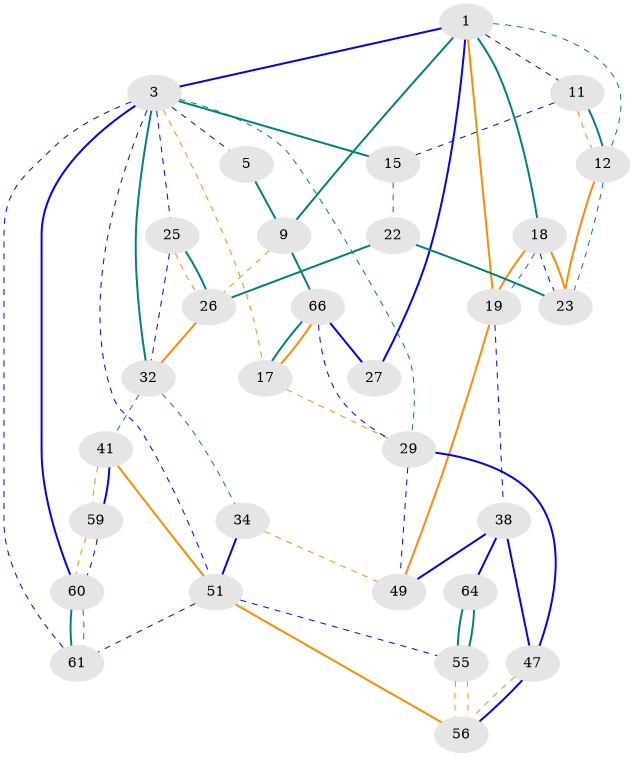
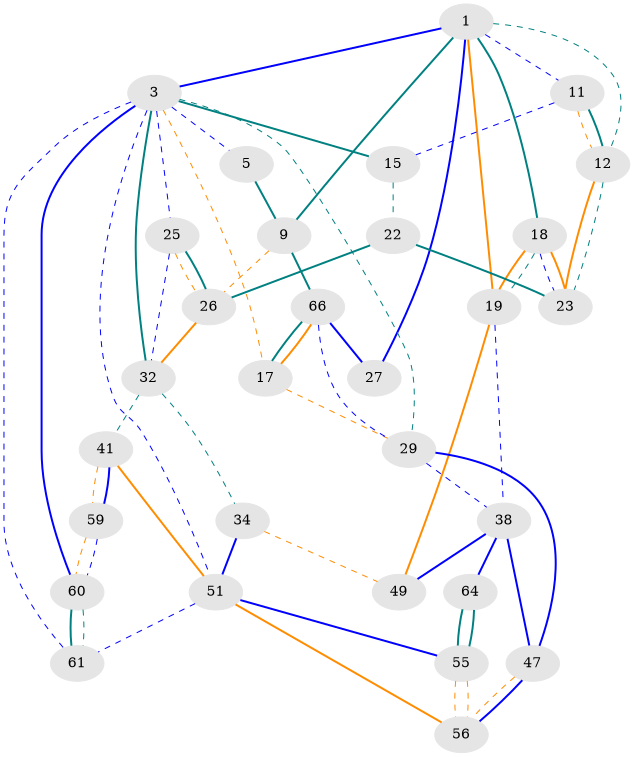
edge "29" -- "49": now "29" -- "38"
edge "51" -- "55": style dashed -> bold
